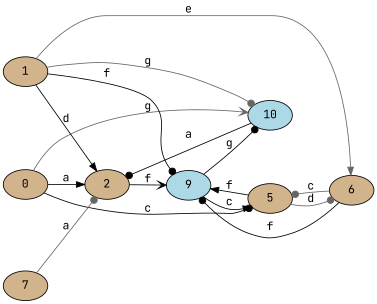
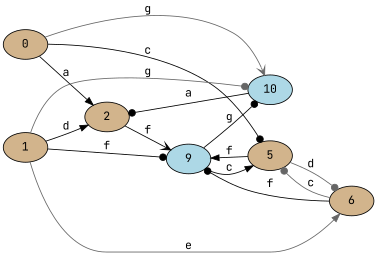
node "7": removed
